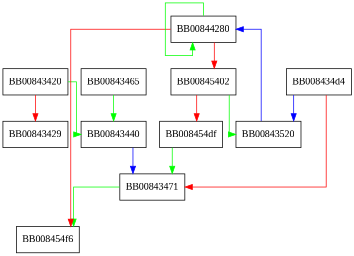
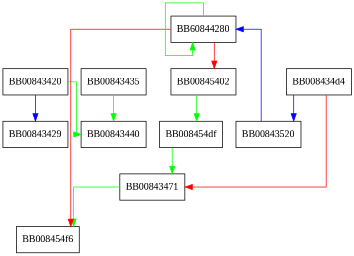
node "BB00844280": label "BB00844280" -> "BB60844280"
node "BB00843465": label "BB00843465" -> "BB00843435"
edge "BB00843420" -> "BB00843429": color red -> blue
edge "BB00845402" -> "BB008454df": color red -> green
edge "BB00845402" -> "BB00843520": removed
edge "BB00843440" -> "BB00843471": removed
